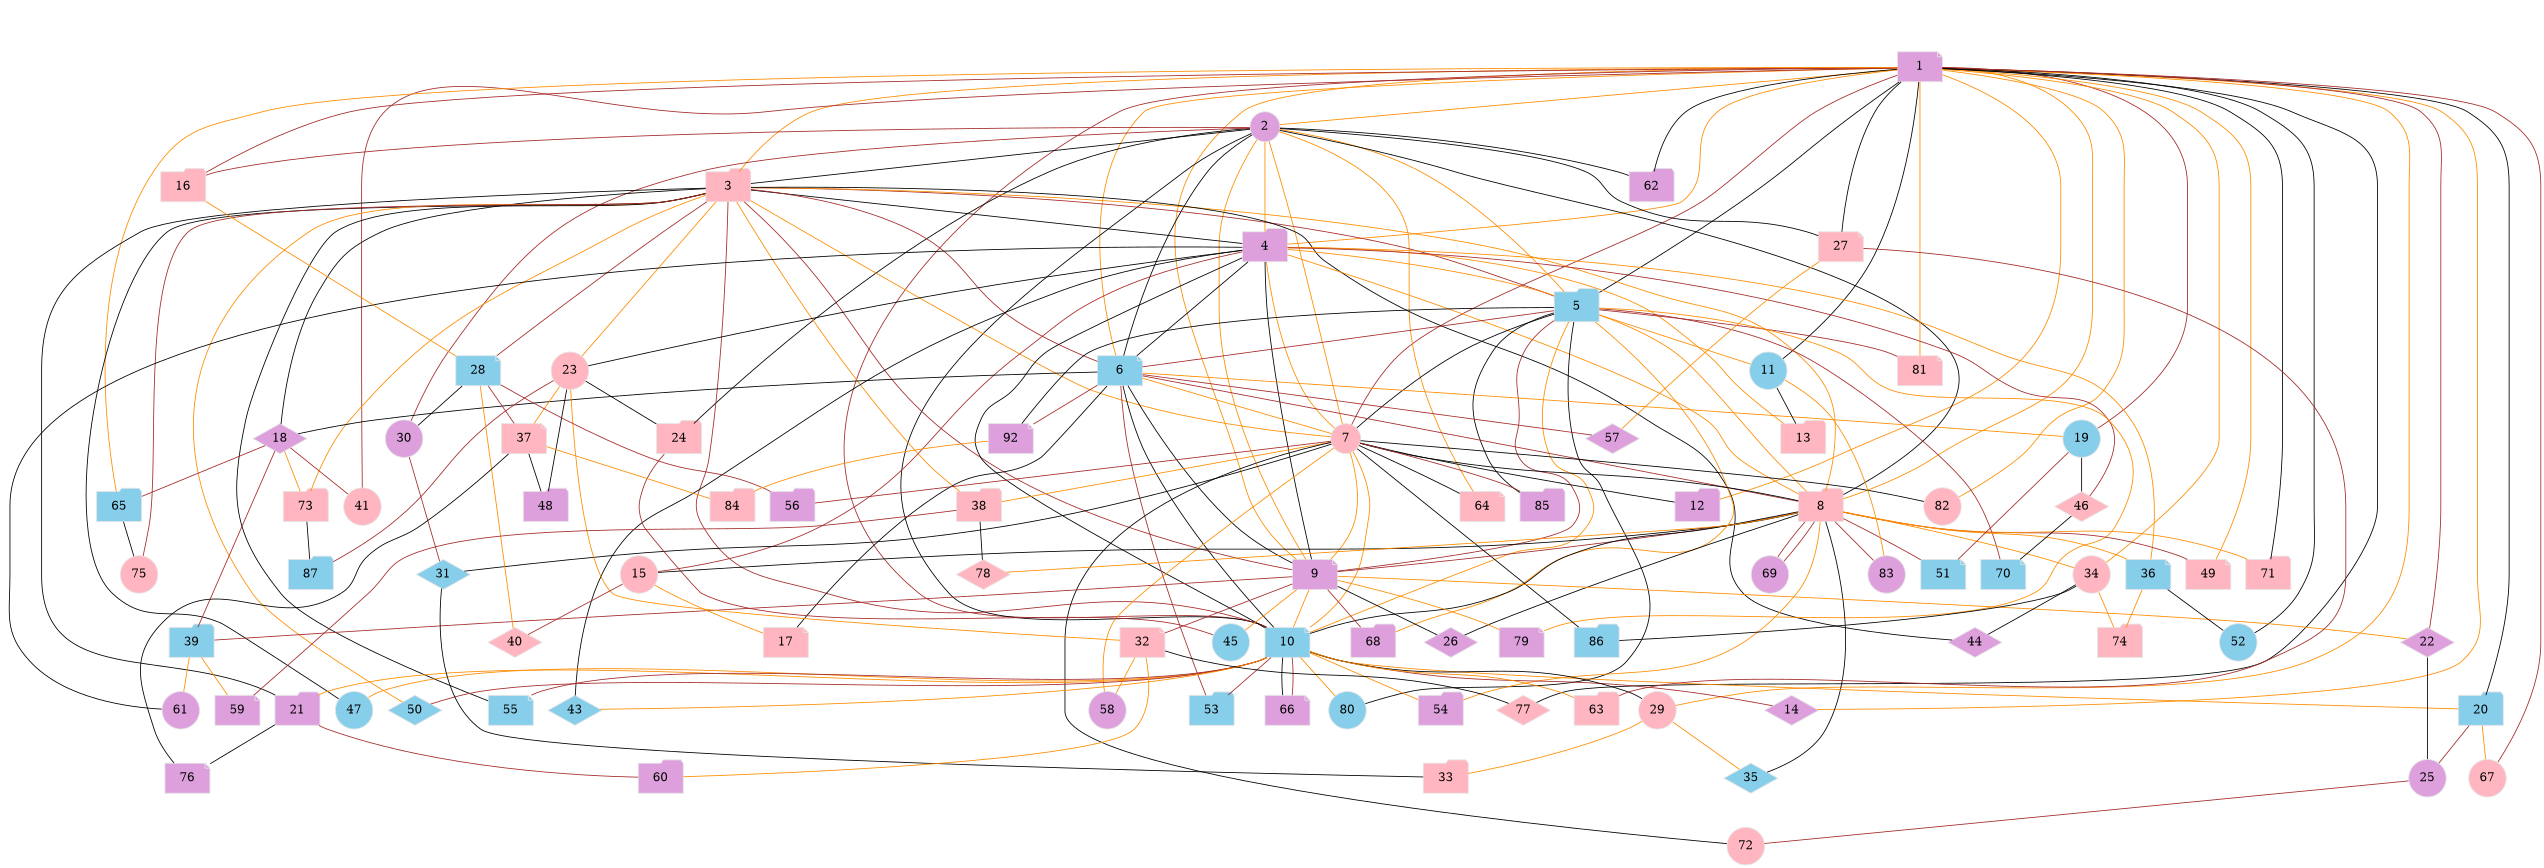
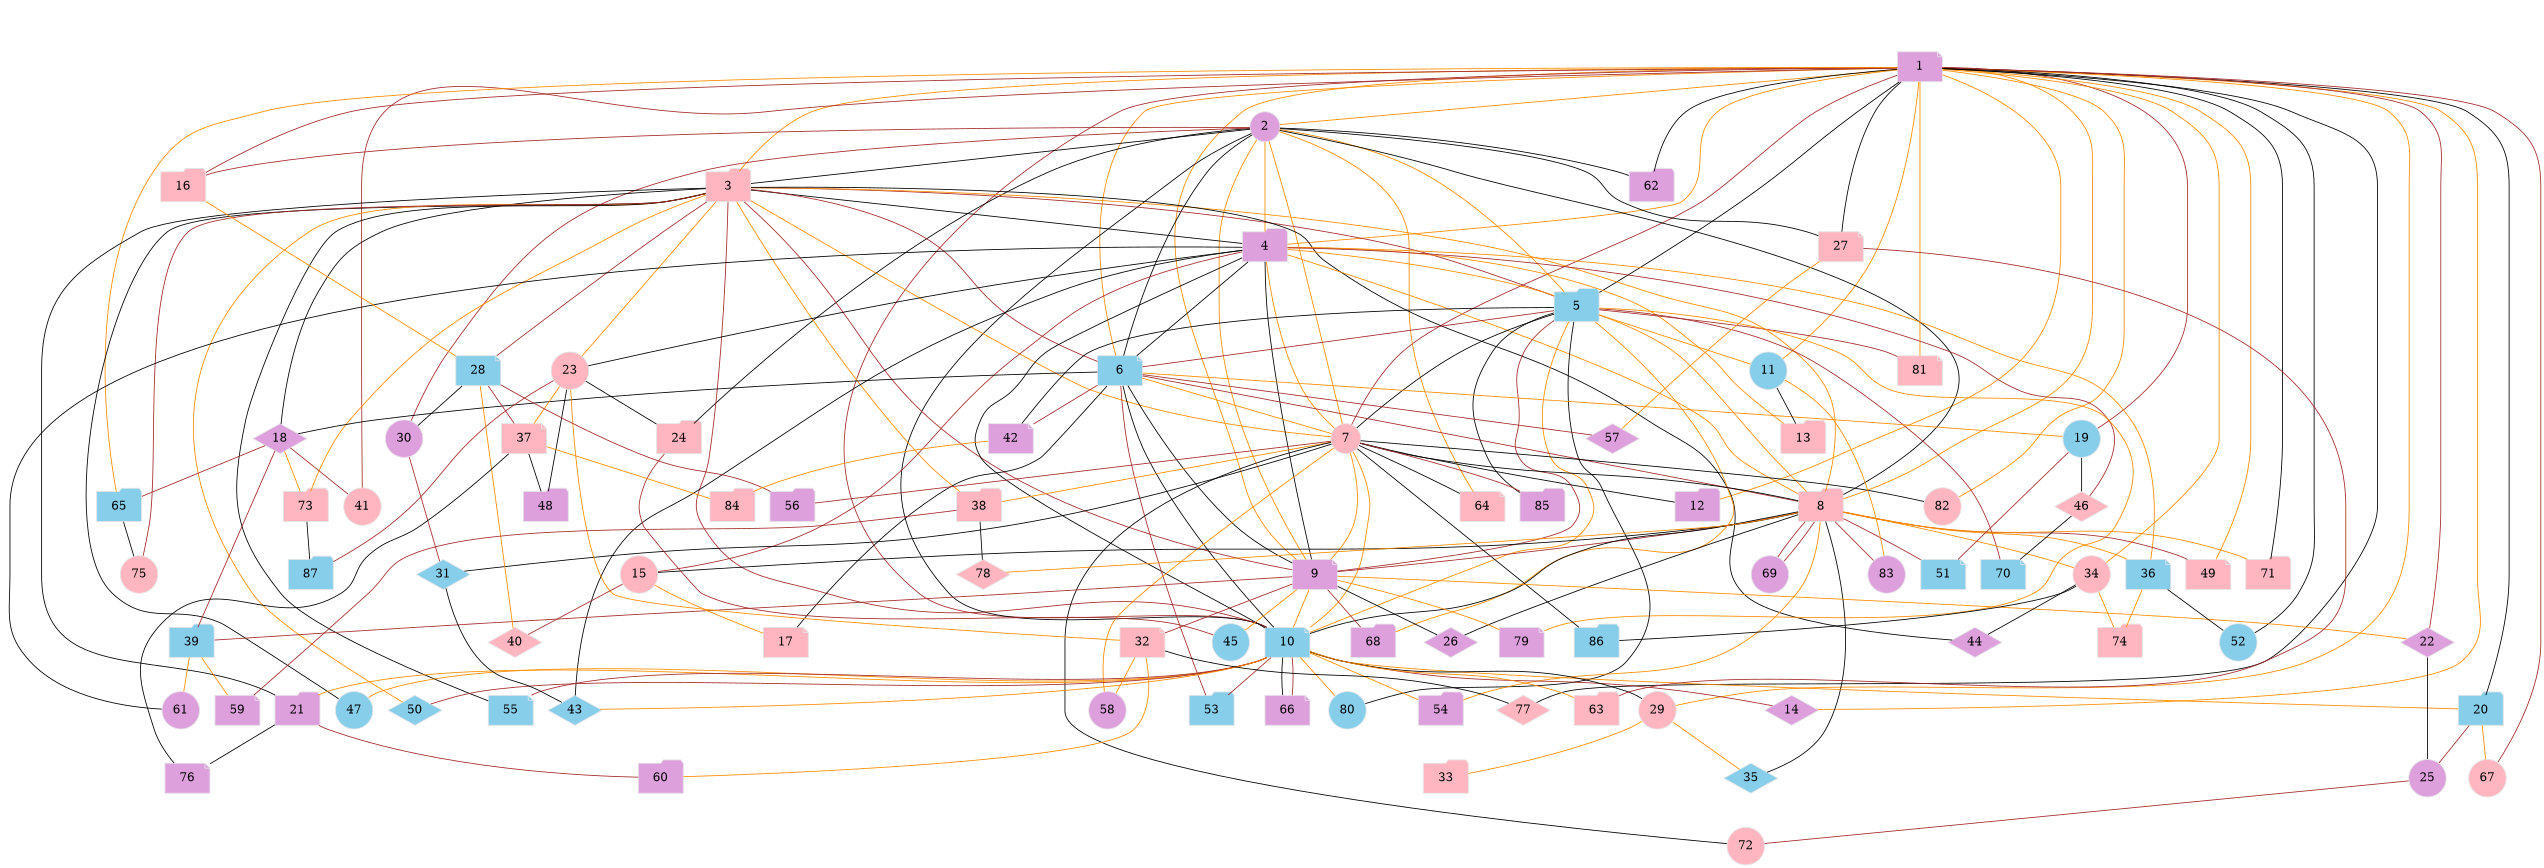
edge "1" -- "11": color black -> darkorange
node "92": label "92" -> "42"
edge "31" -- "33": now "31" -- "43"
